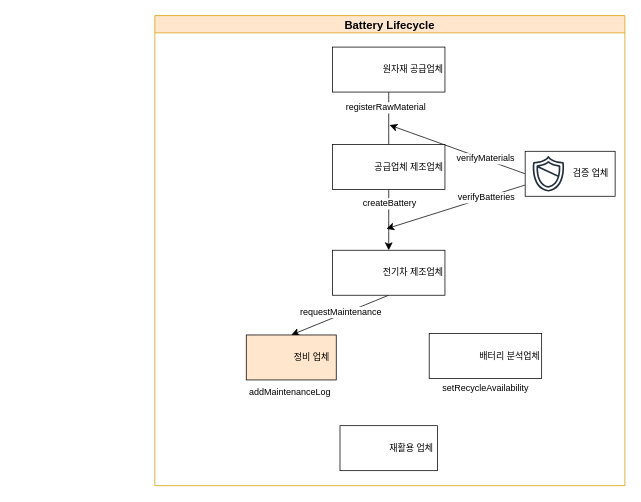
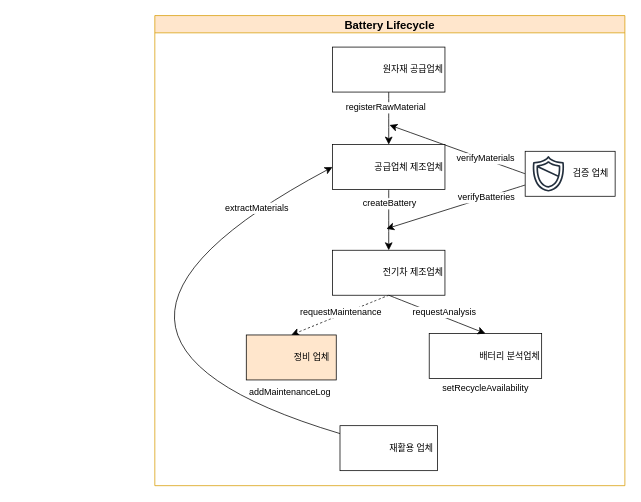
edge "원자재 공급업체" -- "공급업체 제조업체": arrowhead none -> classic
edge "재활용 업체" -> "공급업체 제조업체": added, label "extractMaterials"
edge "전기차 제조업체" -> "배터리 분석업체": added, label "requestAnalysis"
edge "전기차 제조업체" -> "정비 업체": style solid -> dashed
